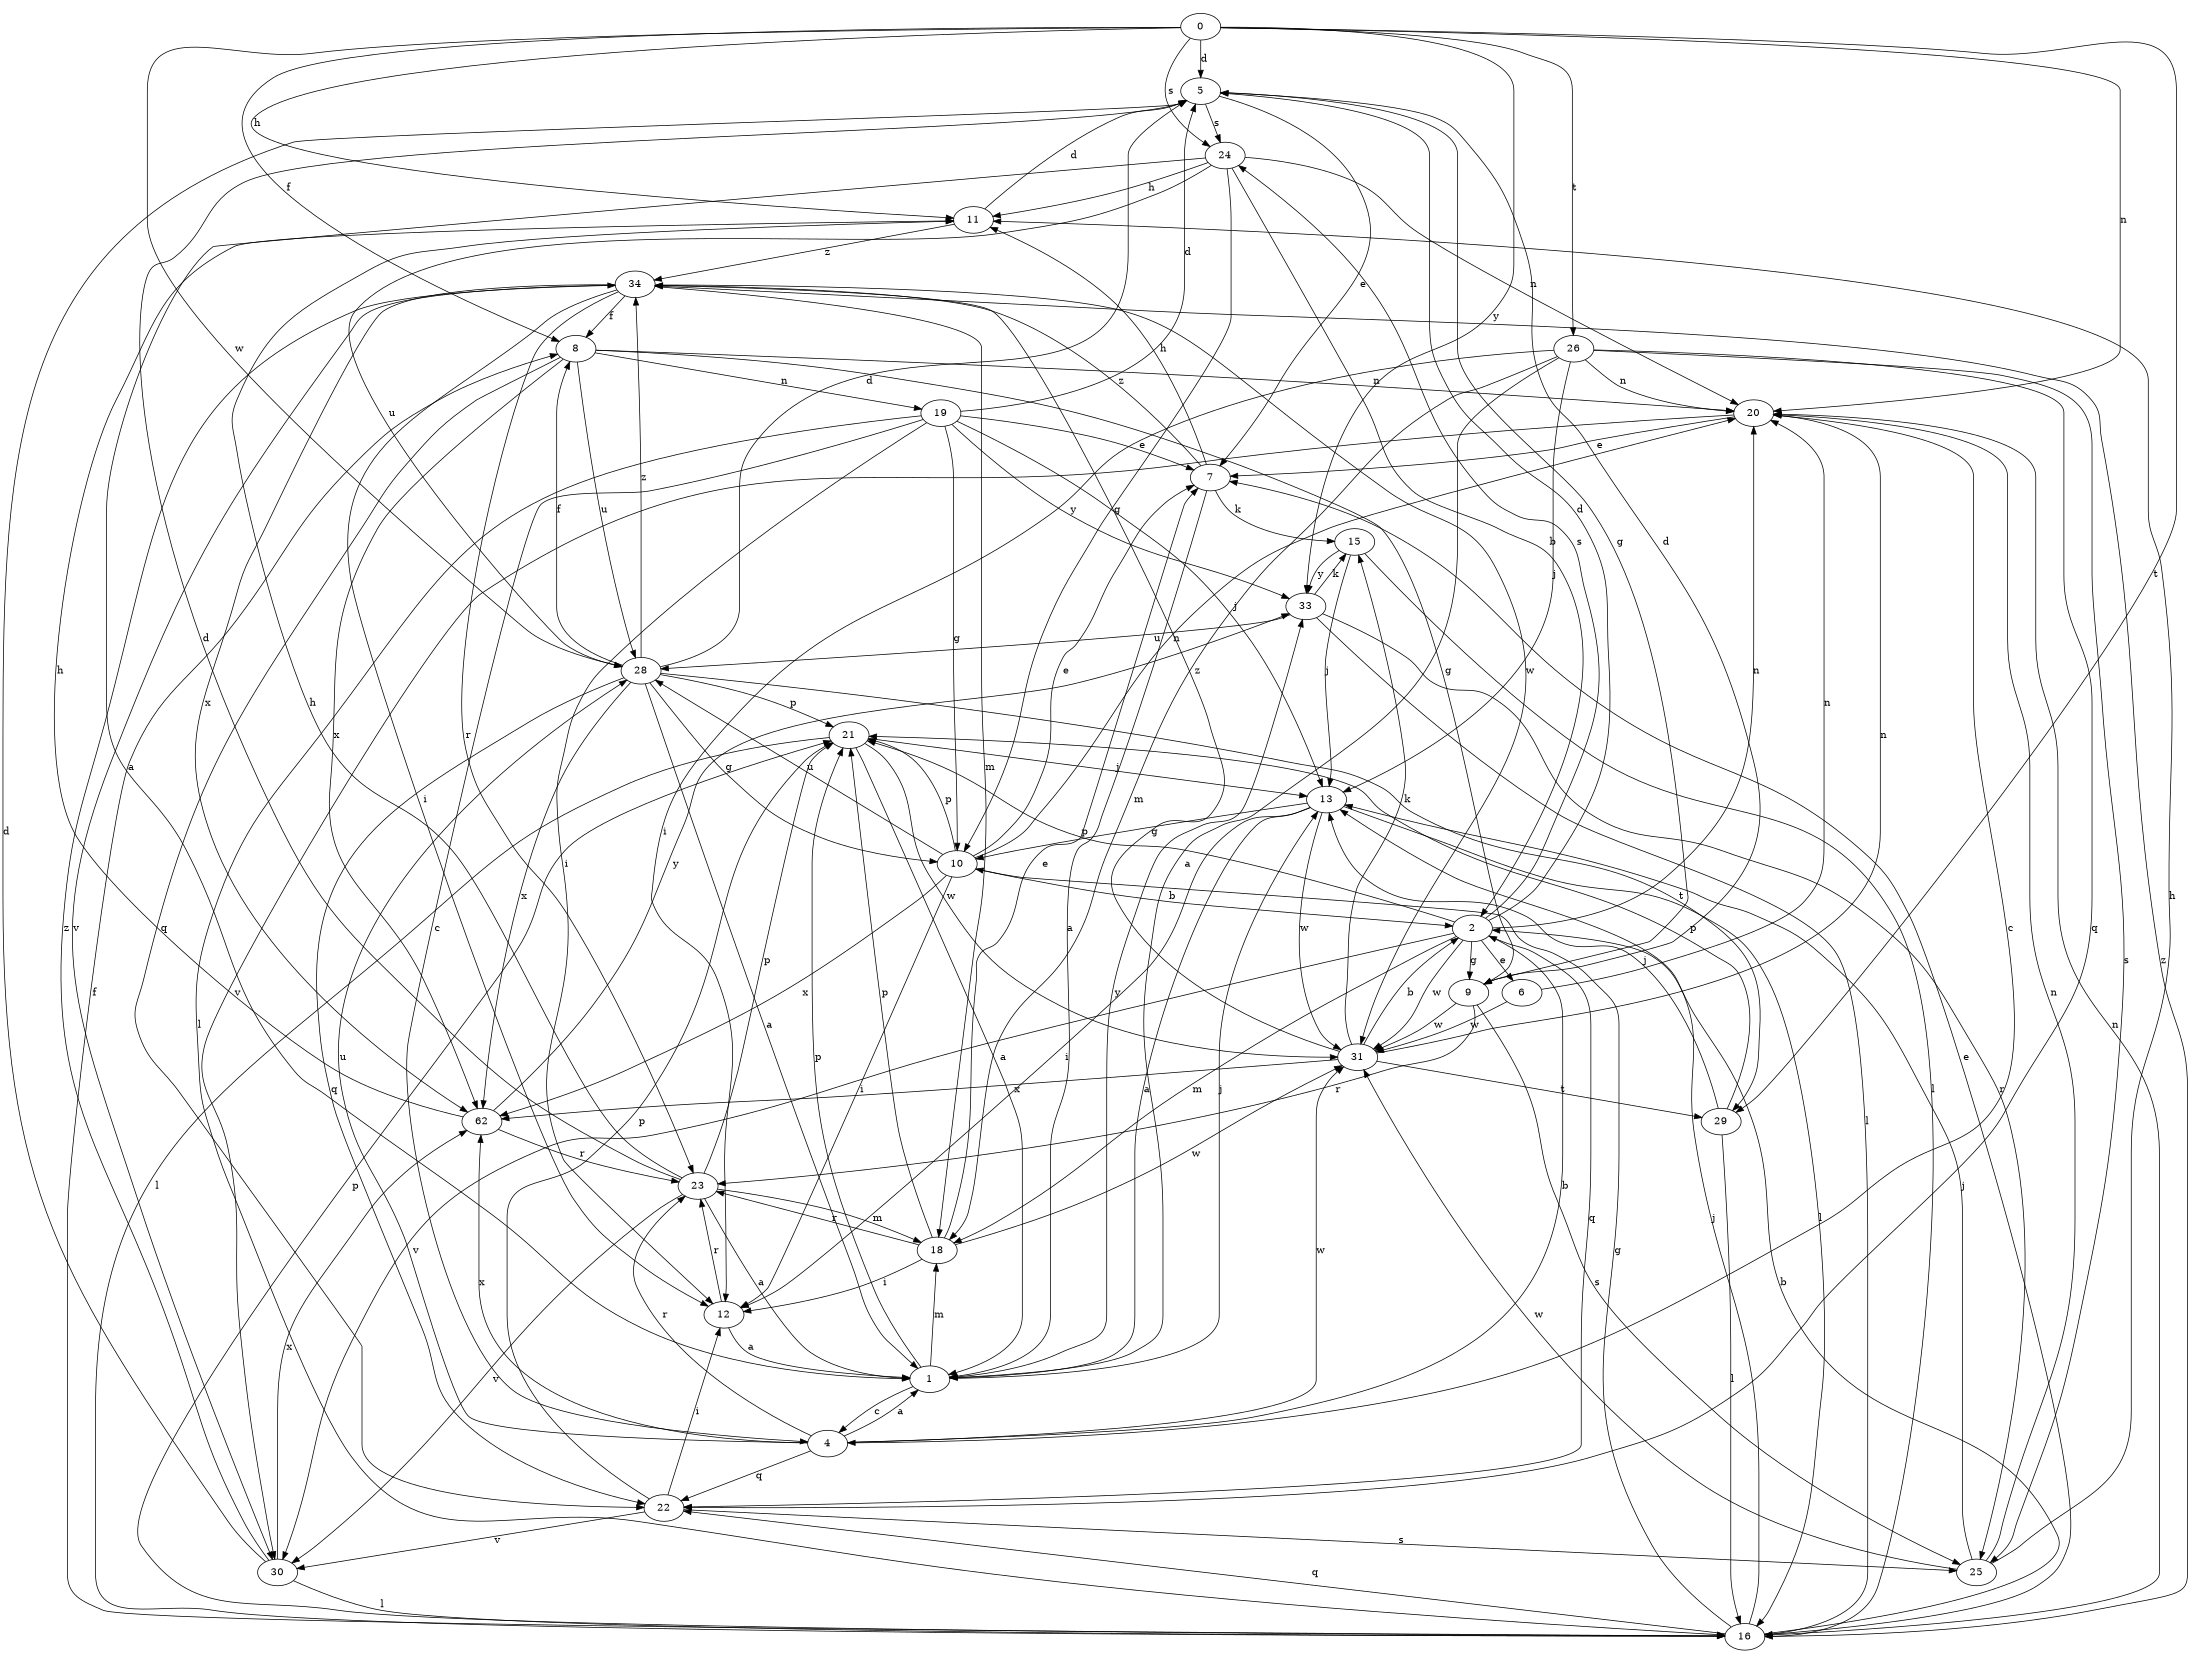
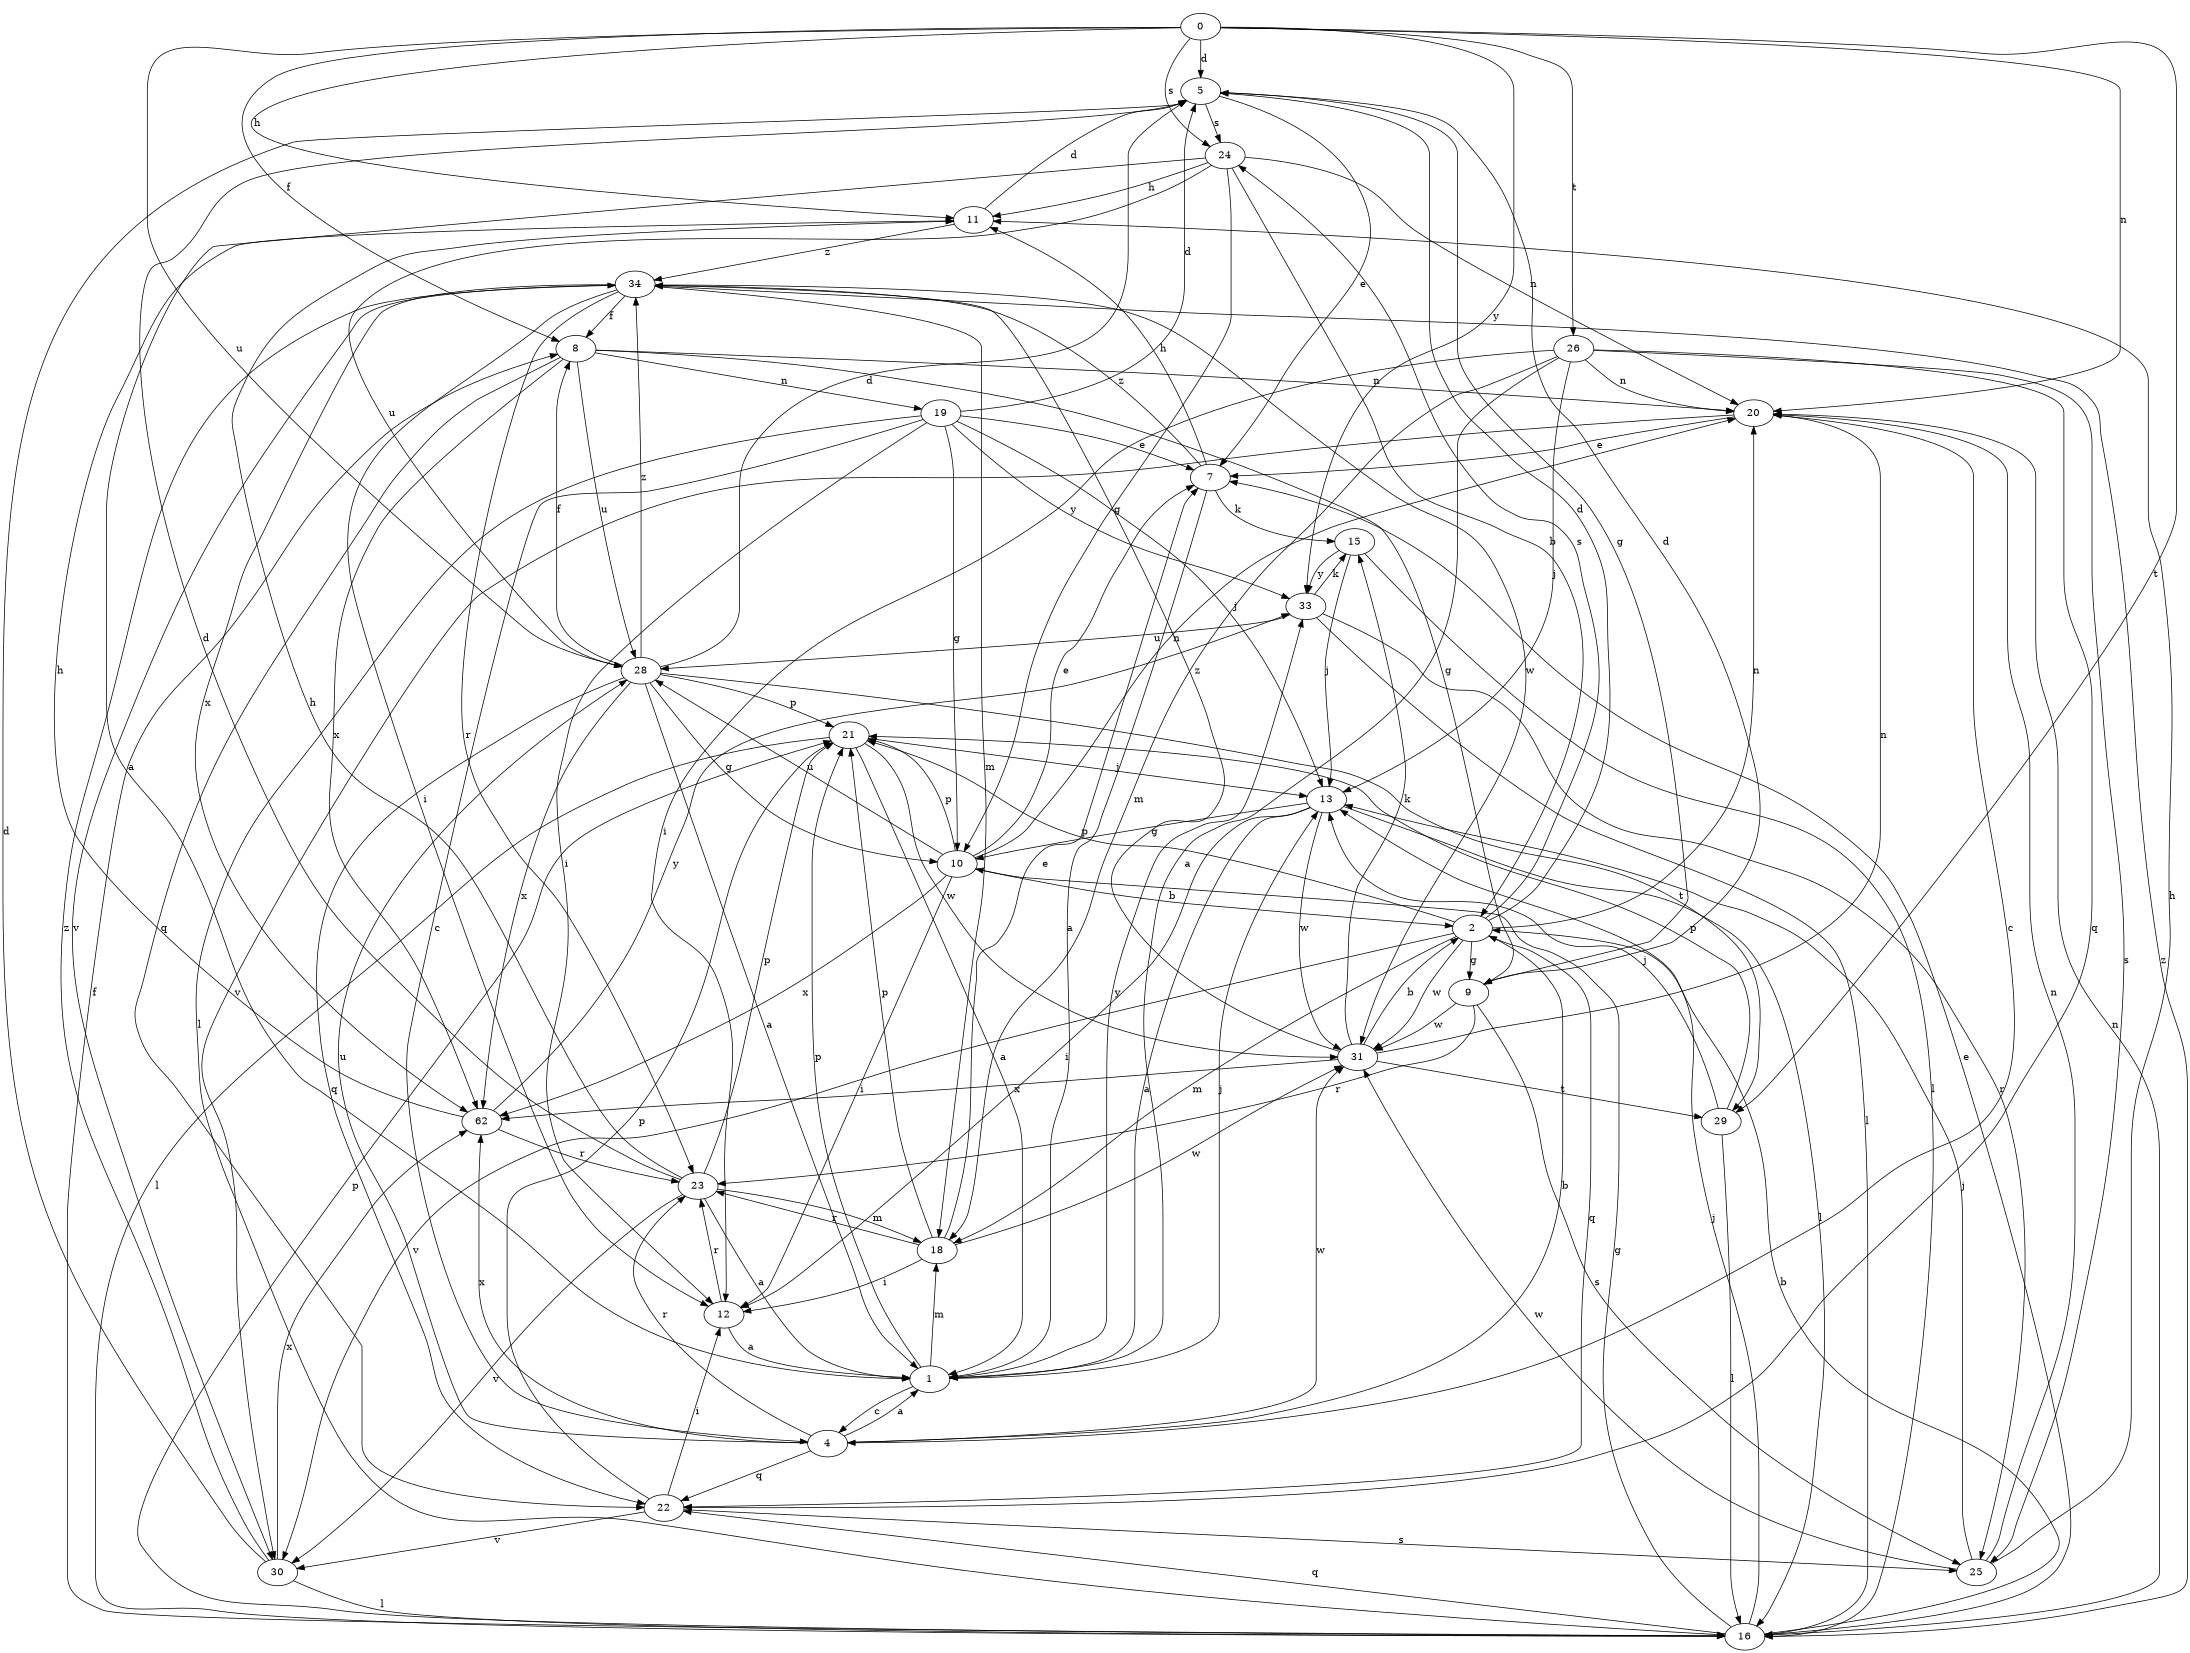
edge "0" -> "28": label "w" -> "u"
node "6": removed
